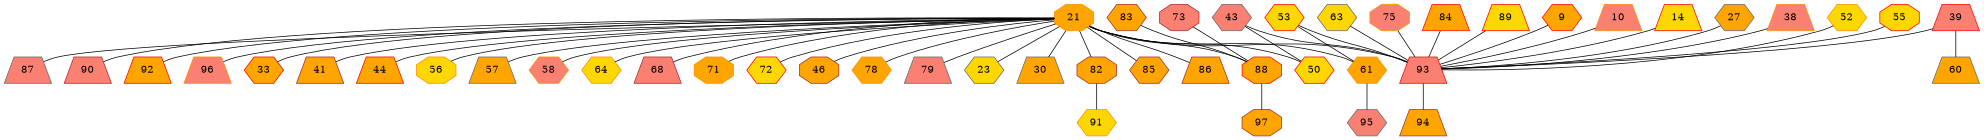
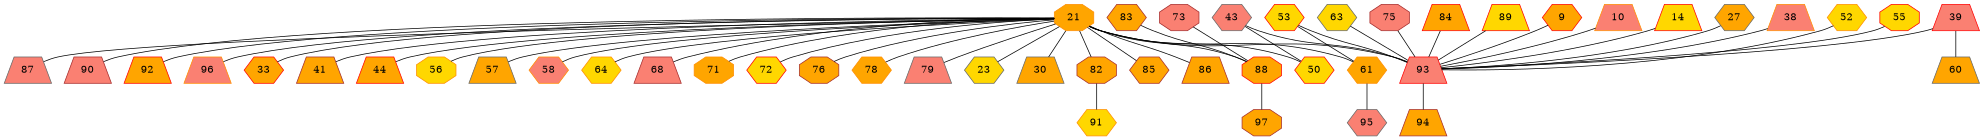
node "75": color darkorange -> brown
node "46": label "46" -> "76"
